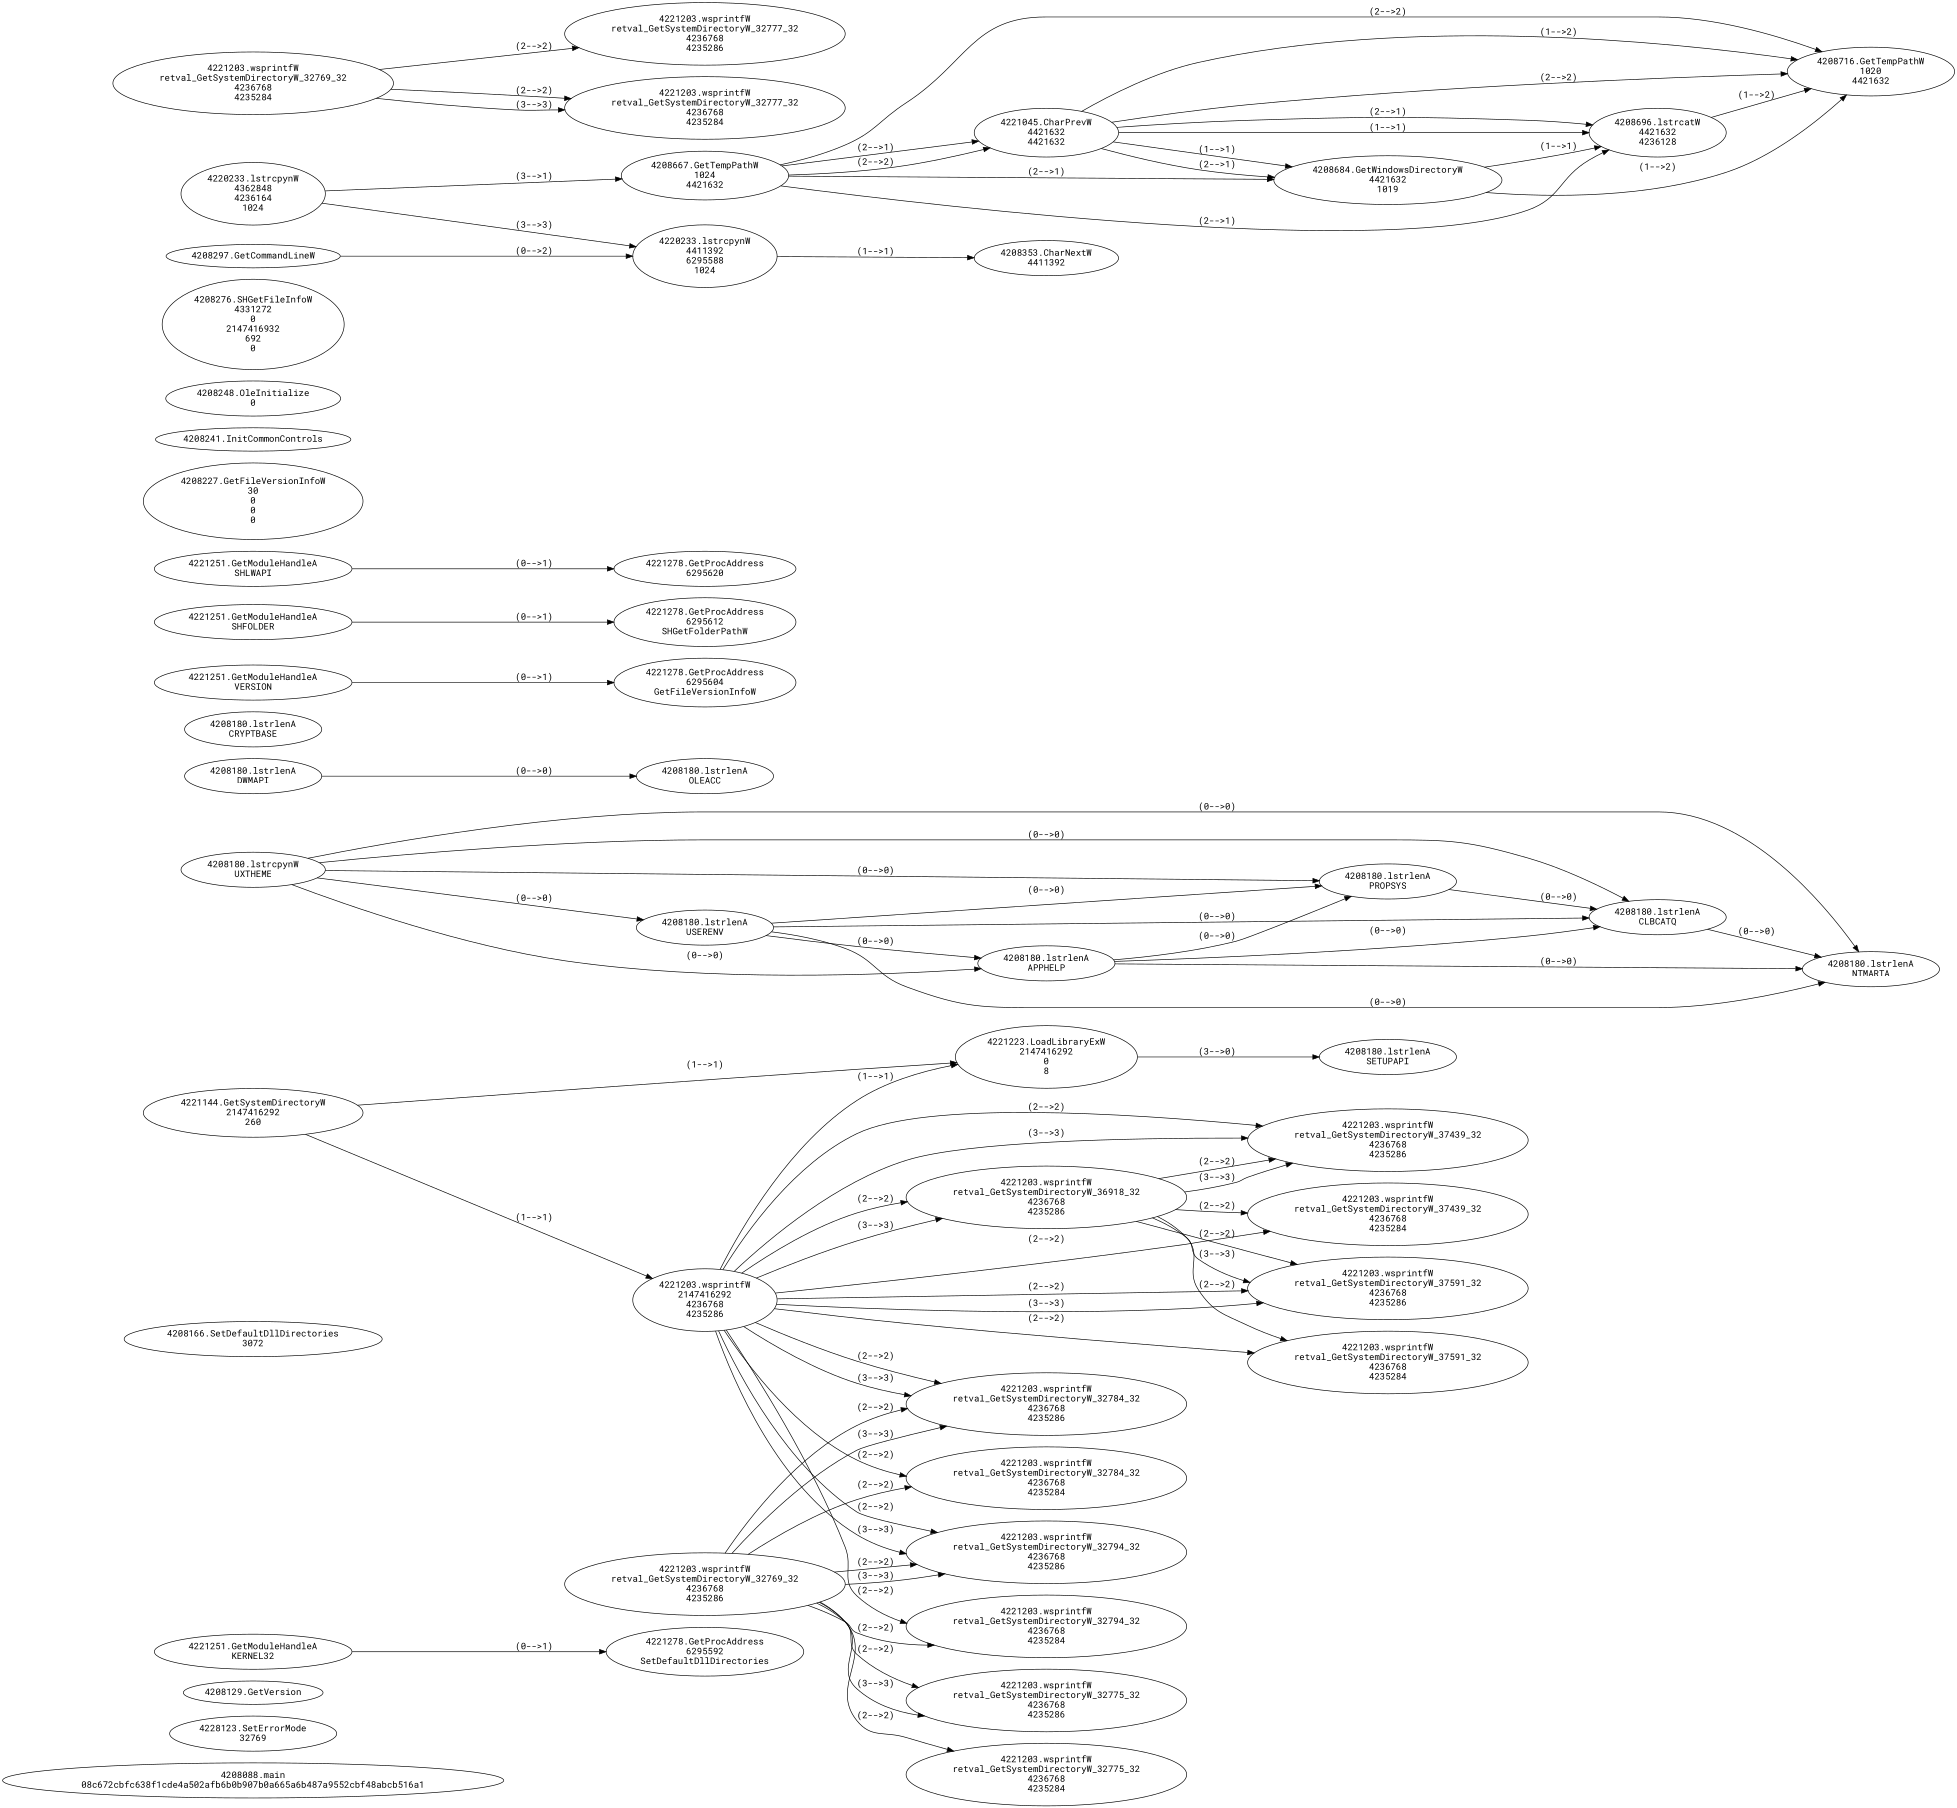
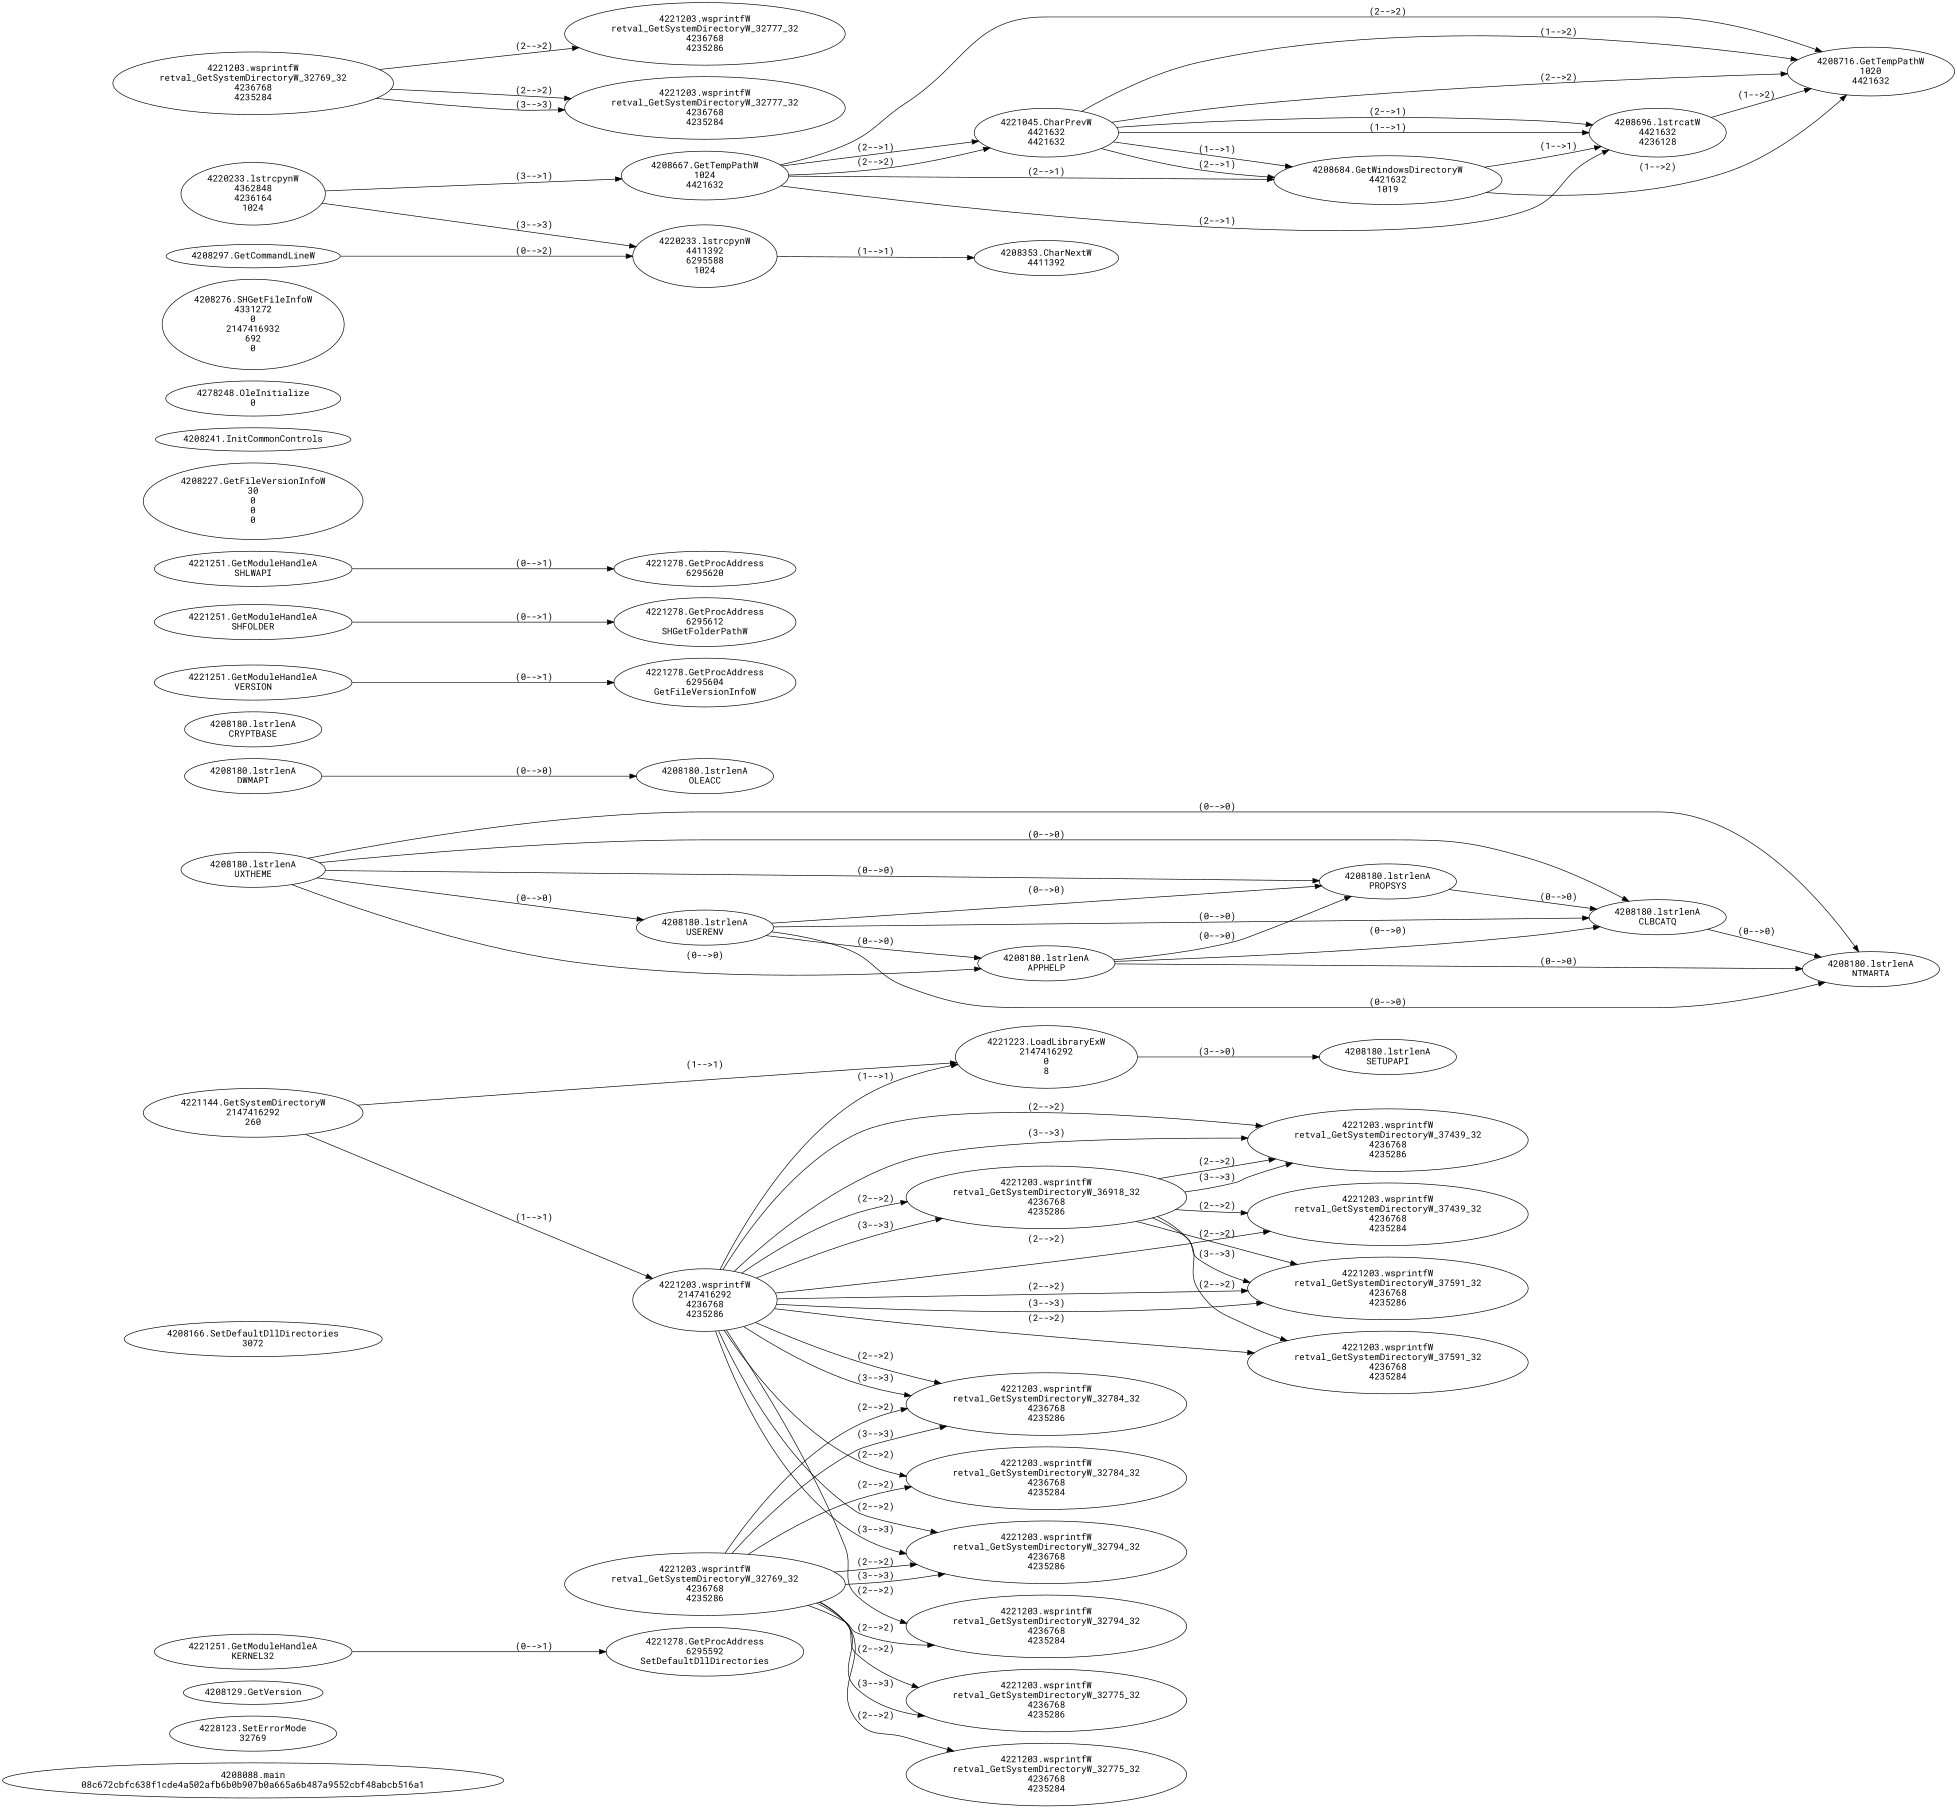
node "4208248.OleInitialize 0": label "4208248.OleInitialize 0" -> "4278248.OleInitialize 0"
node "4208180.lstrcpynW UXTHEME": label "4208180.lstrcpynW UXTHEME" -> "4208180.lstrlenA UXTHEME"
